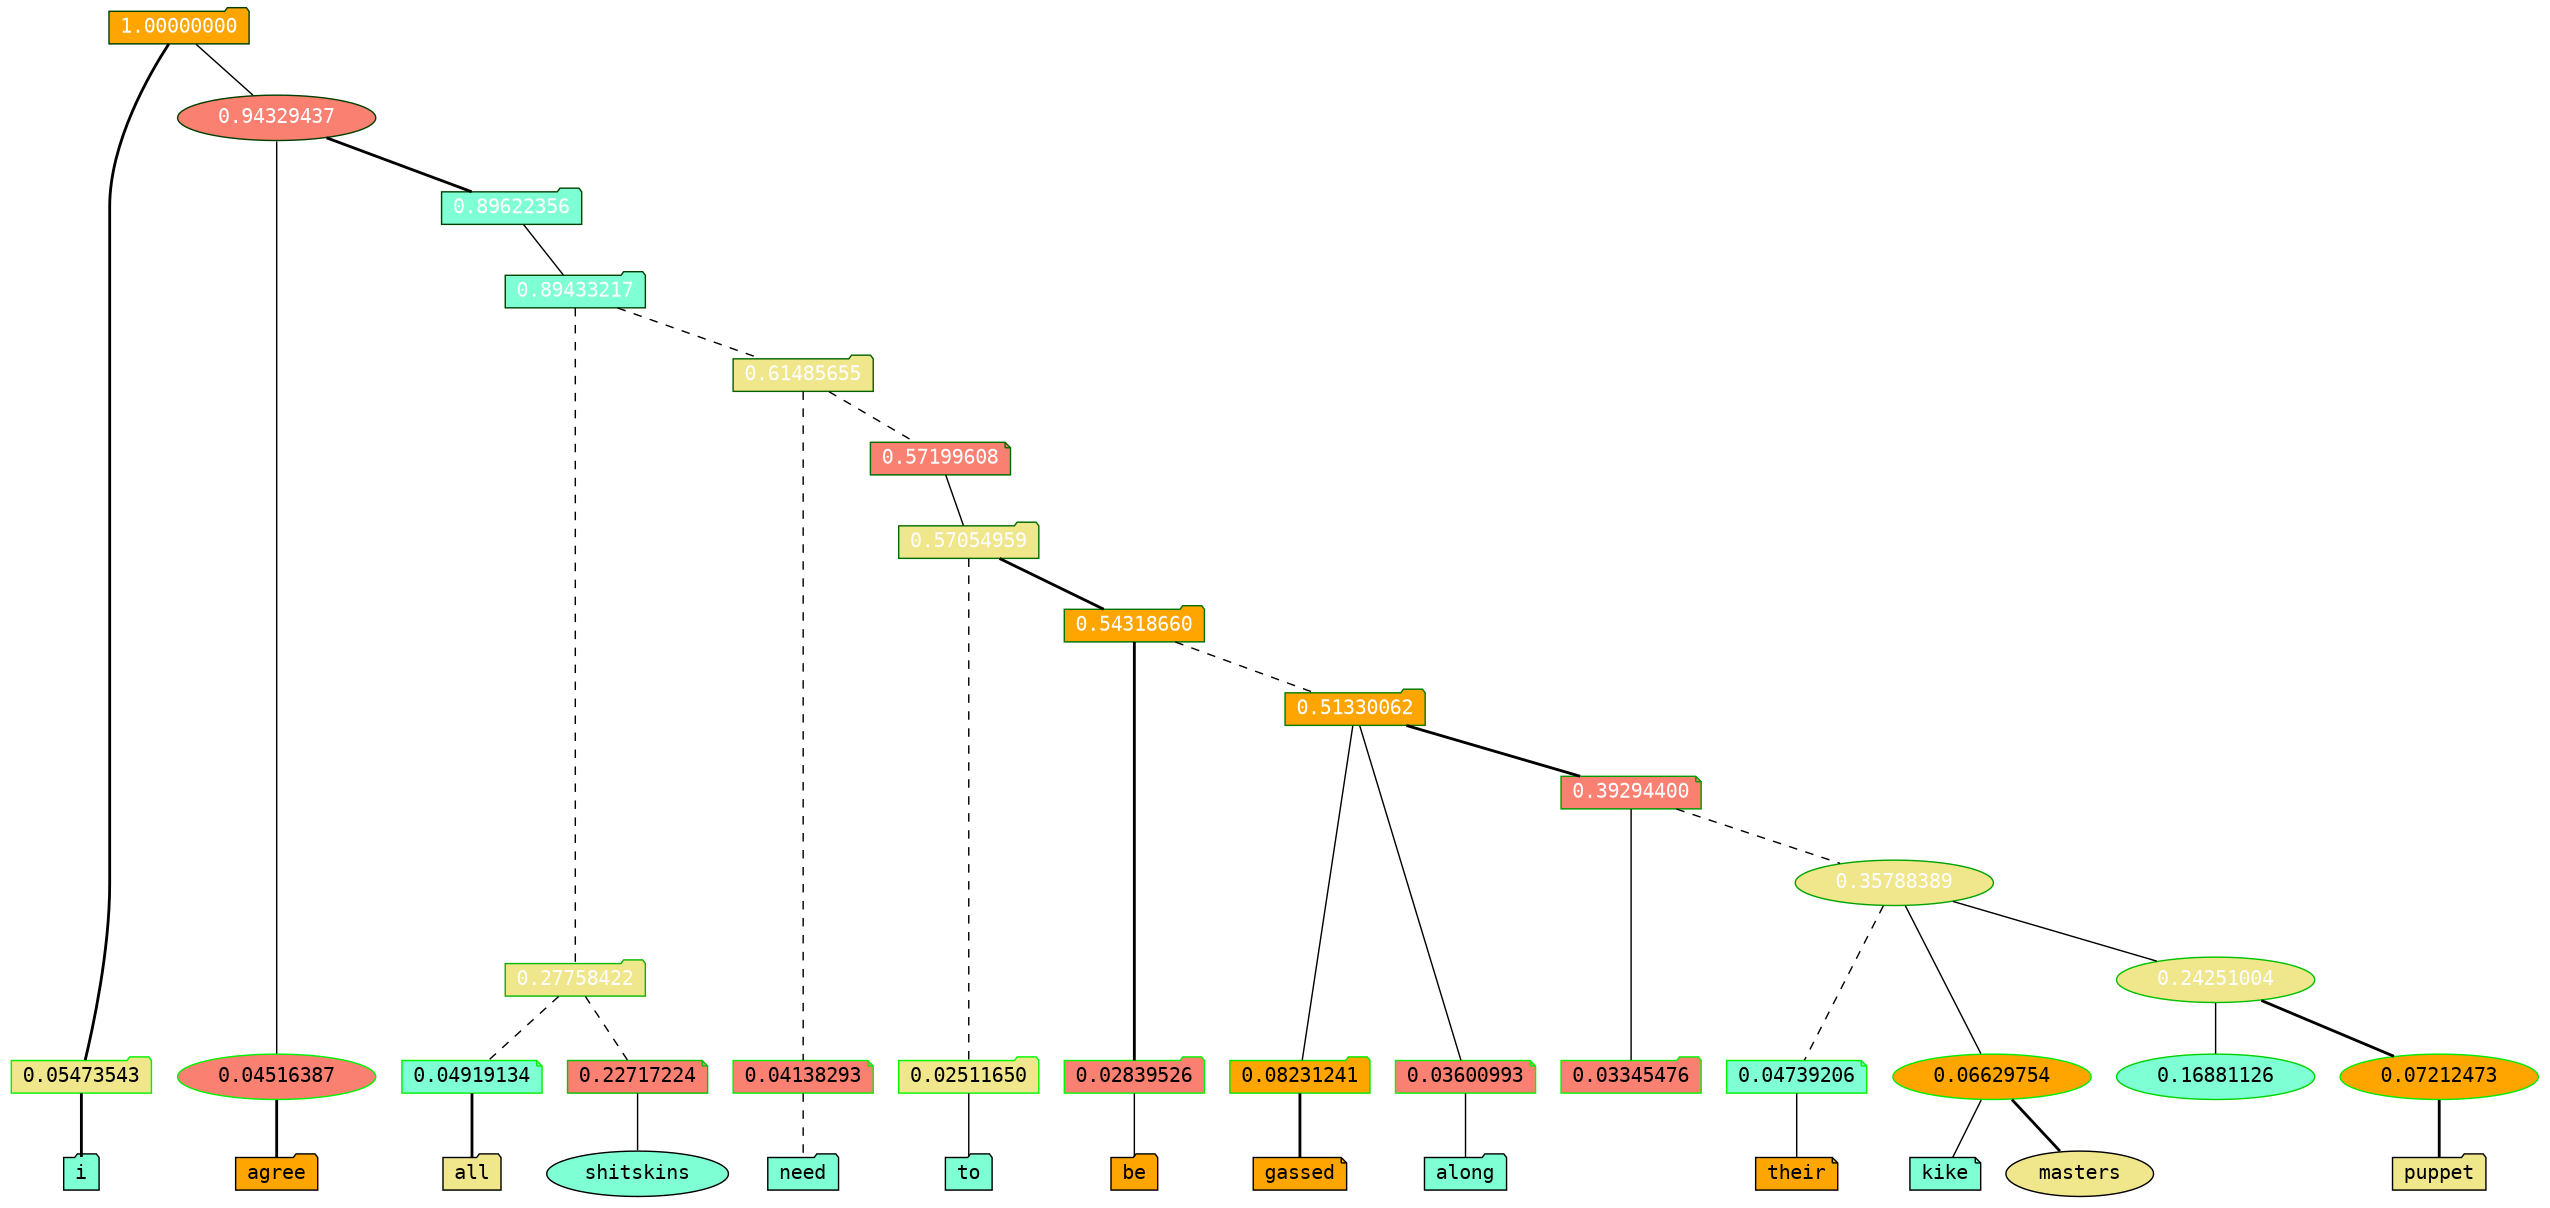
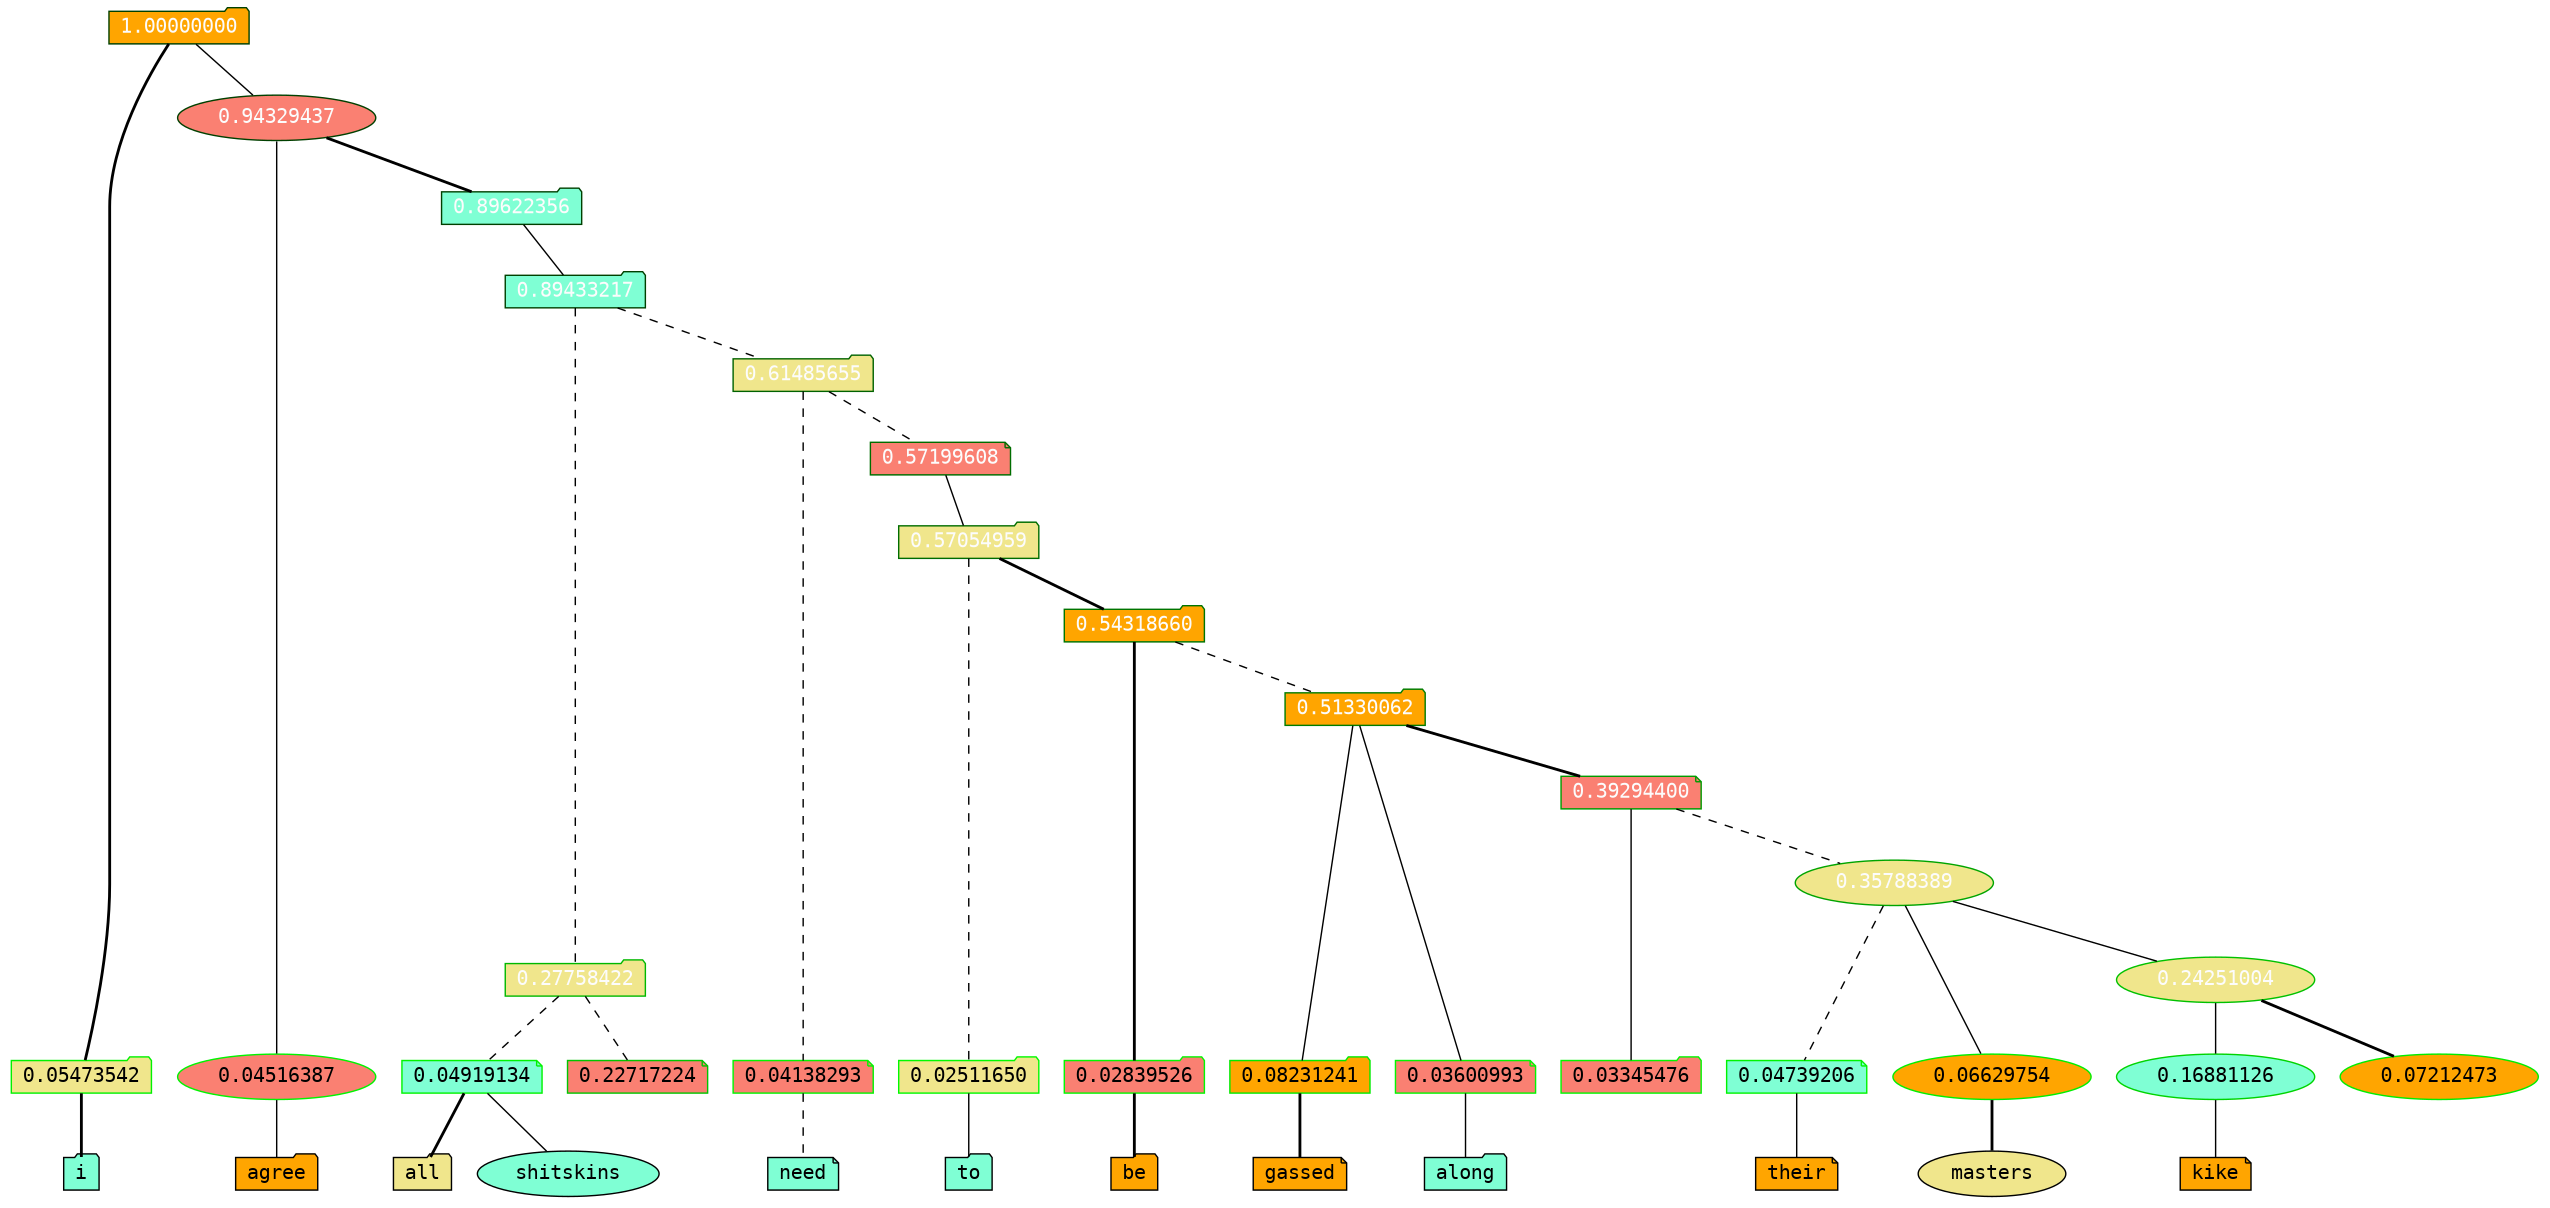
node "0.05473543": label "0.05473543" -> "0.05473542"
edge "0.22717224" -- "shitskins": now "0.04919134" -- "shitskins"
edge "0.02839526" -- "be": style solid -> bold
edge "0.04516387" -- "agree": style bold -> solid
edge "0.06629754" -- "kike": now "0.16881126" -- "kike"
node "need": shape folder -> note
node "kike": fillcolor aquamarine -> orange
node "puppet": removed
